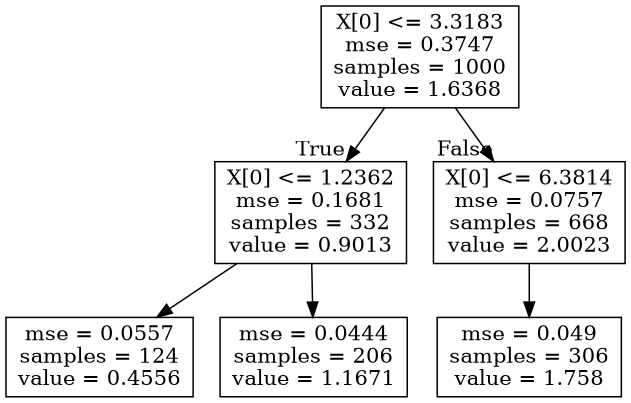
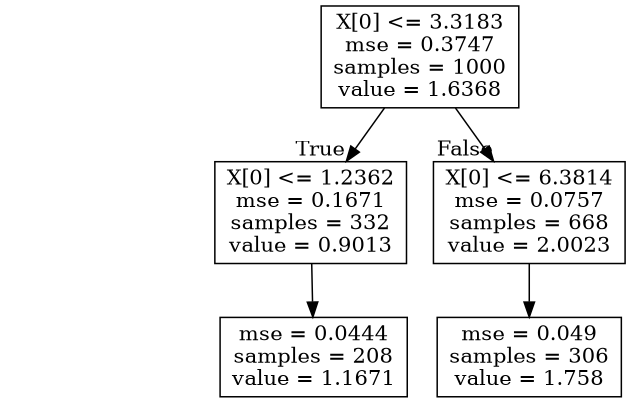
node "X[0] <= 1.2362 mse = 0.1681 samples = 332 value = 0.9013": label "X[0] <= 1.2362 mse = 0.1681 samples = 332 value = 0.9013" -> "X[0] <= 1.2362 mse = 0.1671 samples = 332 value = 0.9013"
node "mse = 0.0557 samples = 124 value = 0.4556": removed
node "mse = 0.0444 samples = 206 value = 1.1671": label "mse = 0.0444 samples = 206 value = 1.1671" -> "mse = 0.0444 samples = 208 value = 1.1671"
